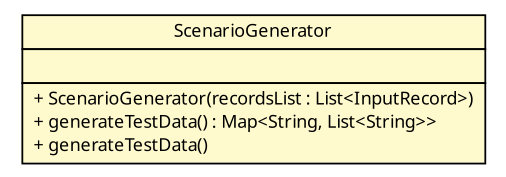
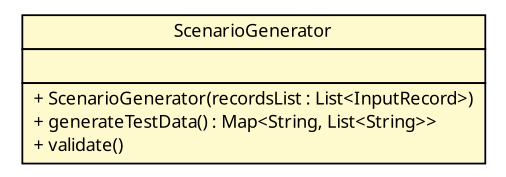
node "ScenarioGenerator": text "+ generateTestData()" -> "+ validate()"
